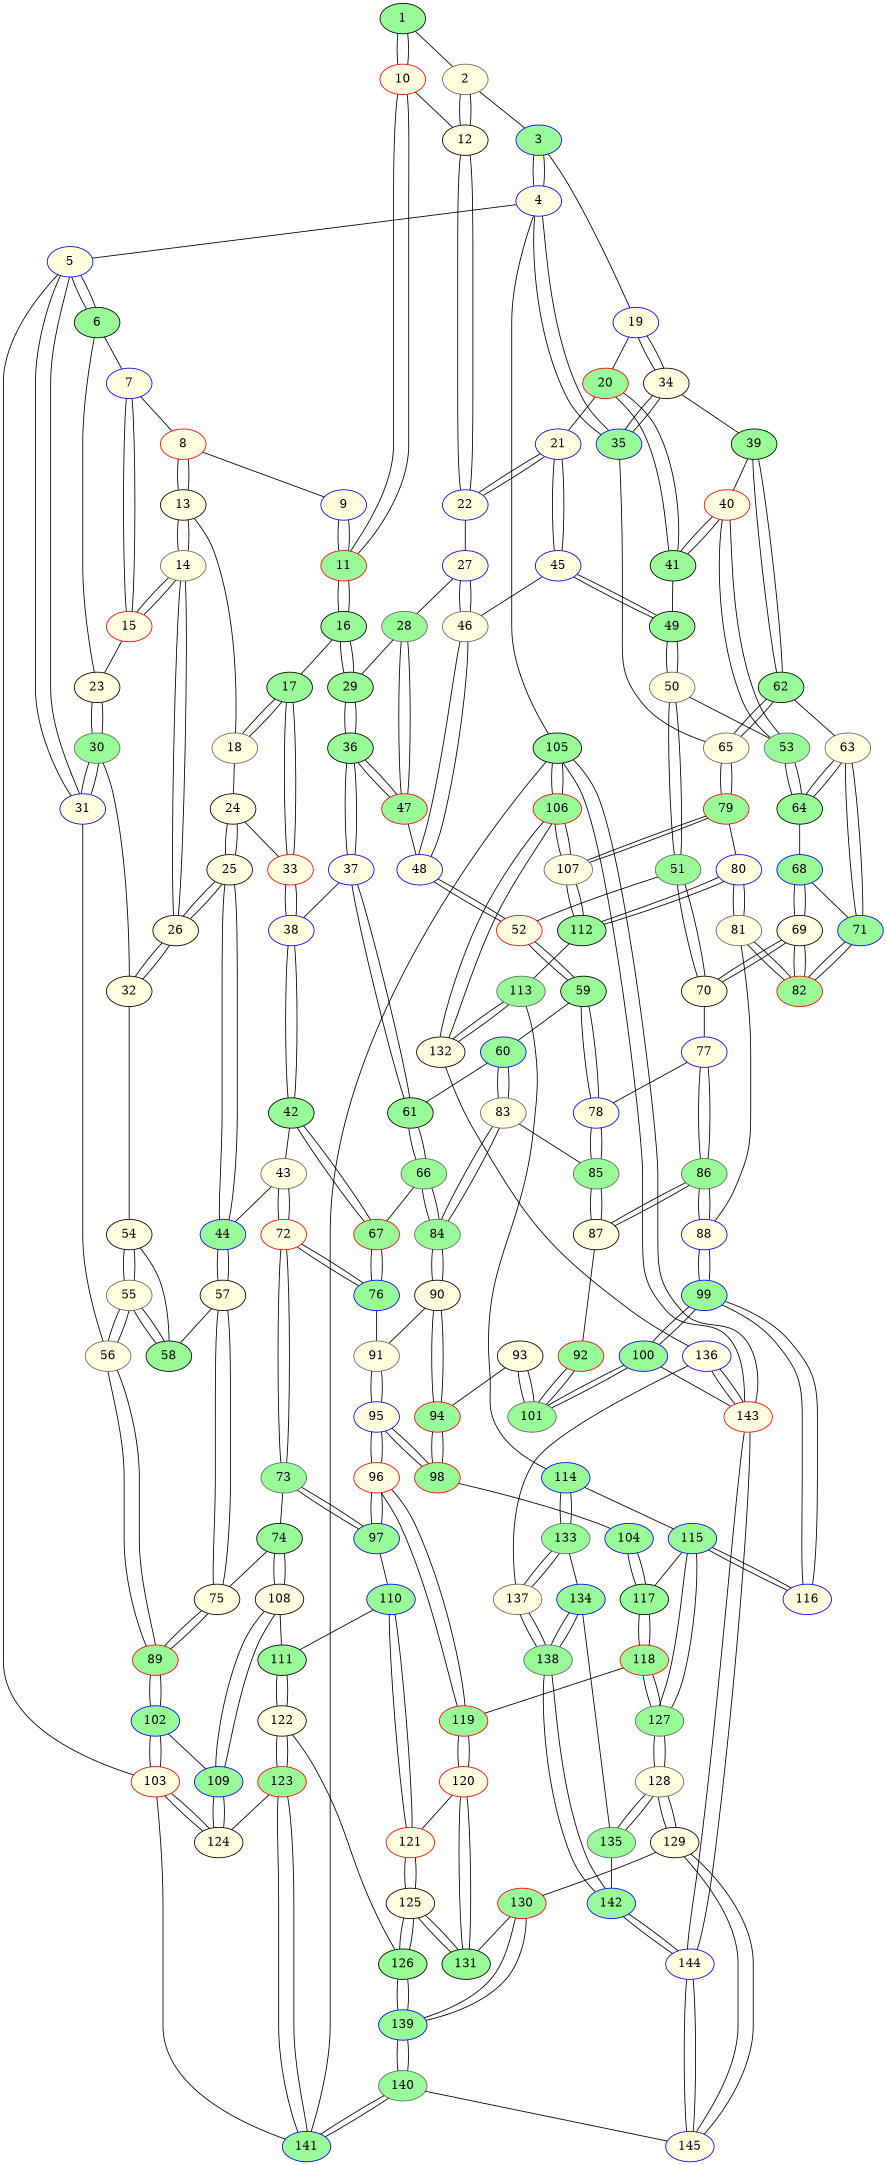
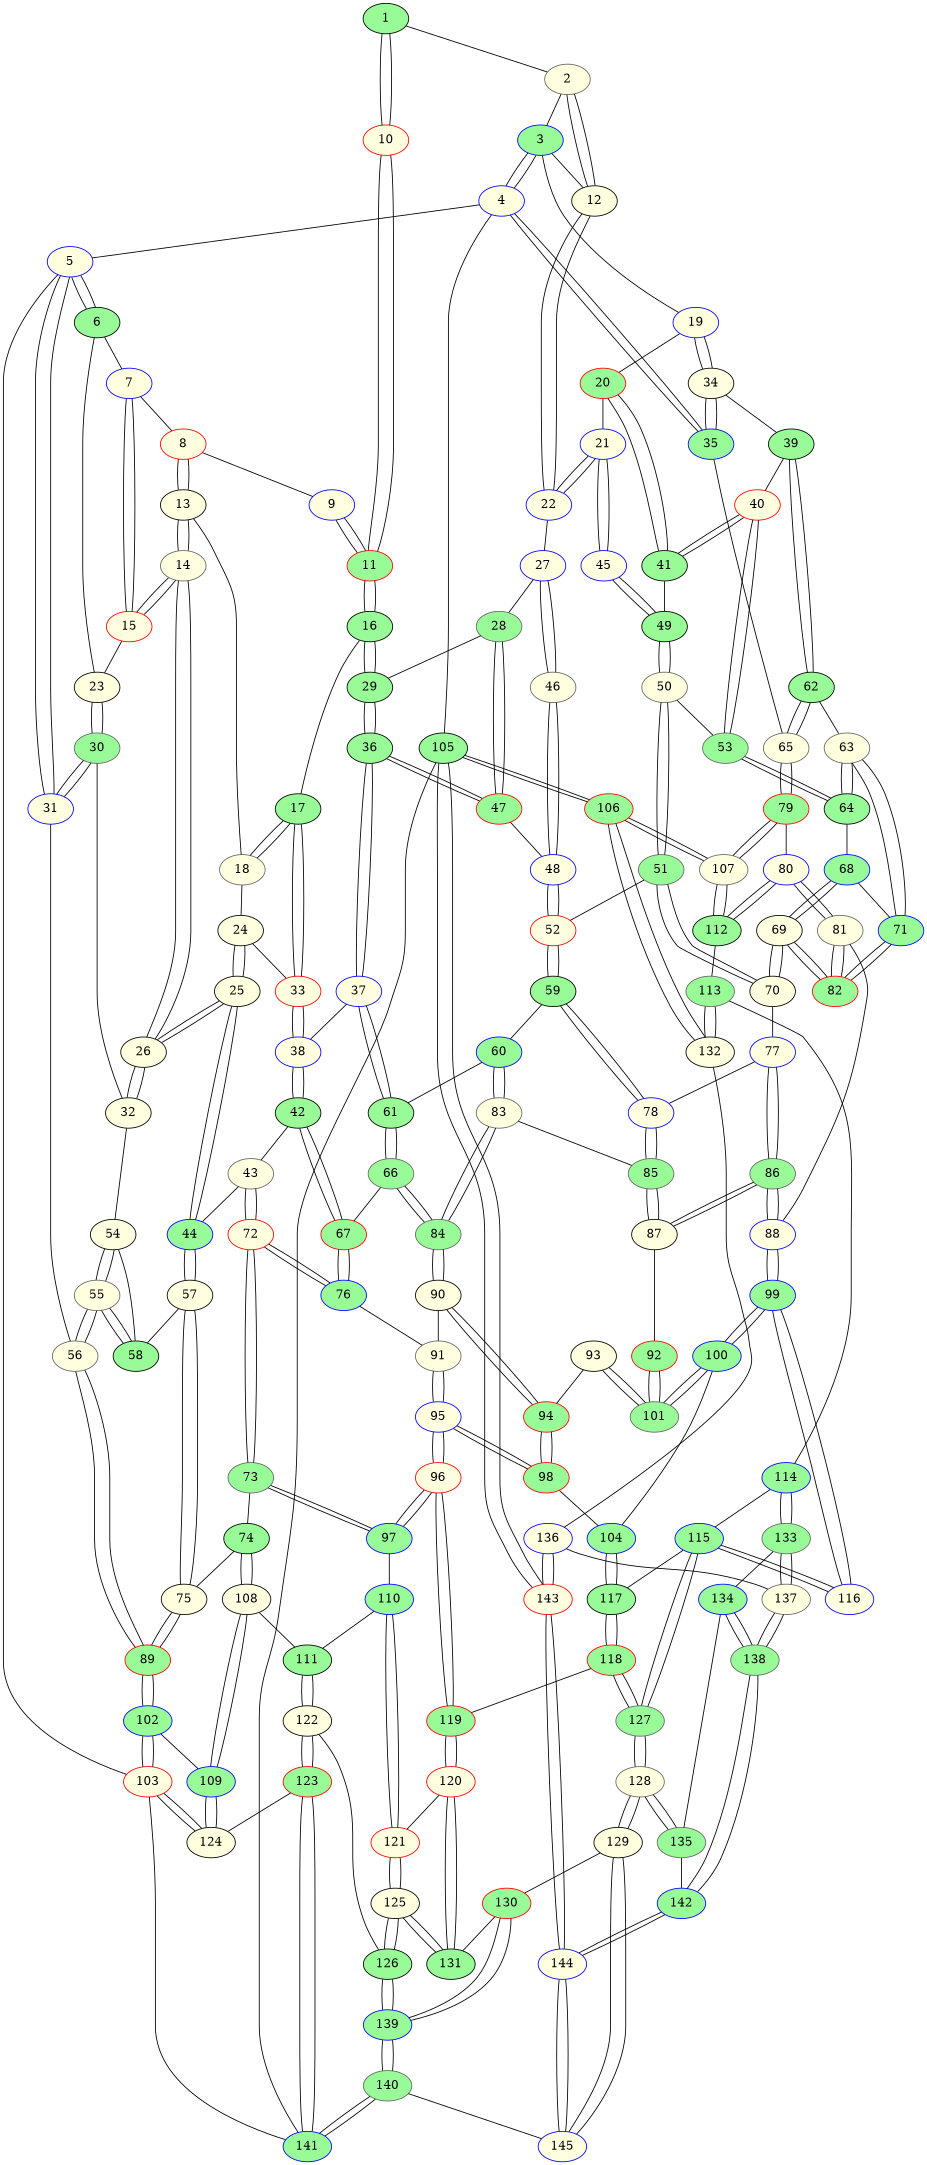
edge "10" -- "12": now "3" -- "12"
edge "45" -- "46": removed
edge "100" -- "143": now "100" -- "104"
